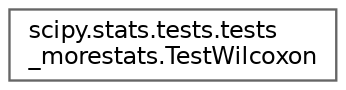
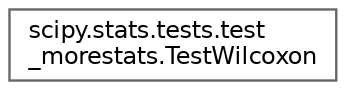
node "scipy.stats.tests.tests _morestats.TestWilcoxon": label "scipy.stats.tests.tests _morestats.TestWilcoxon" -> "scipy.stats.tests.test _morestats.TestWilcoxon"
